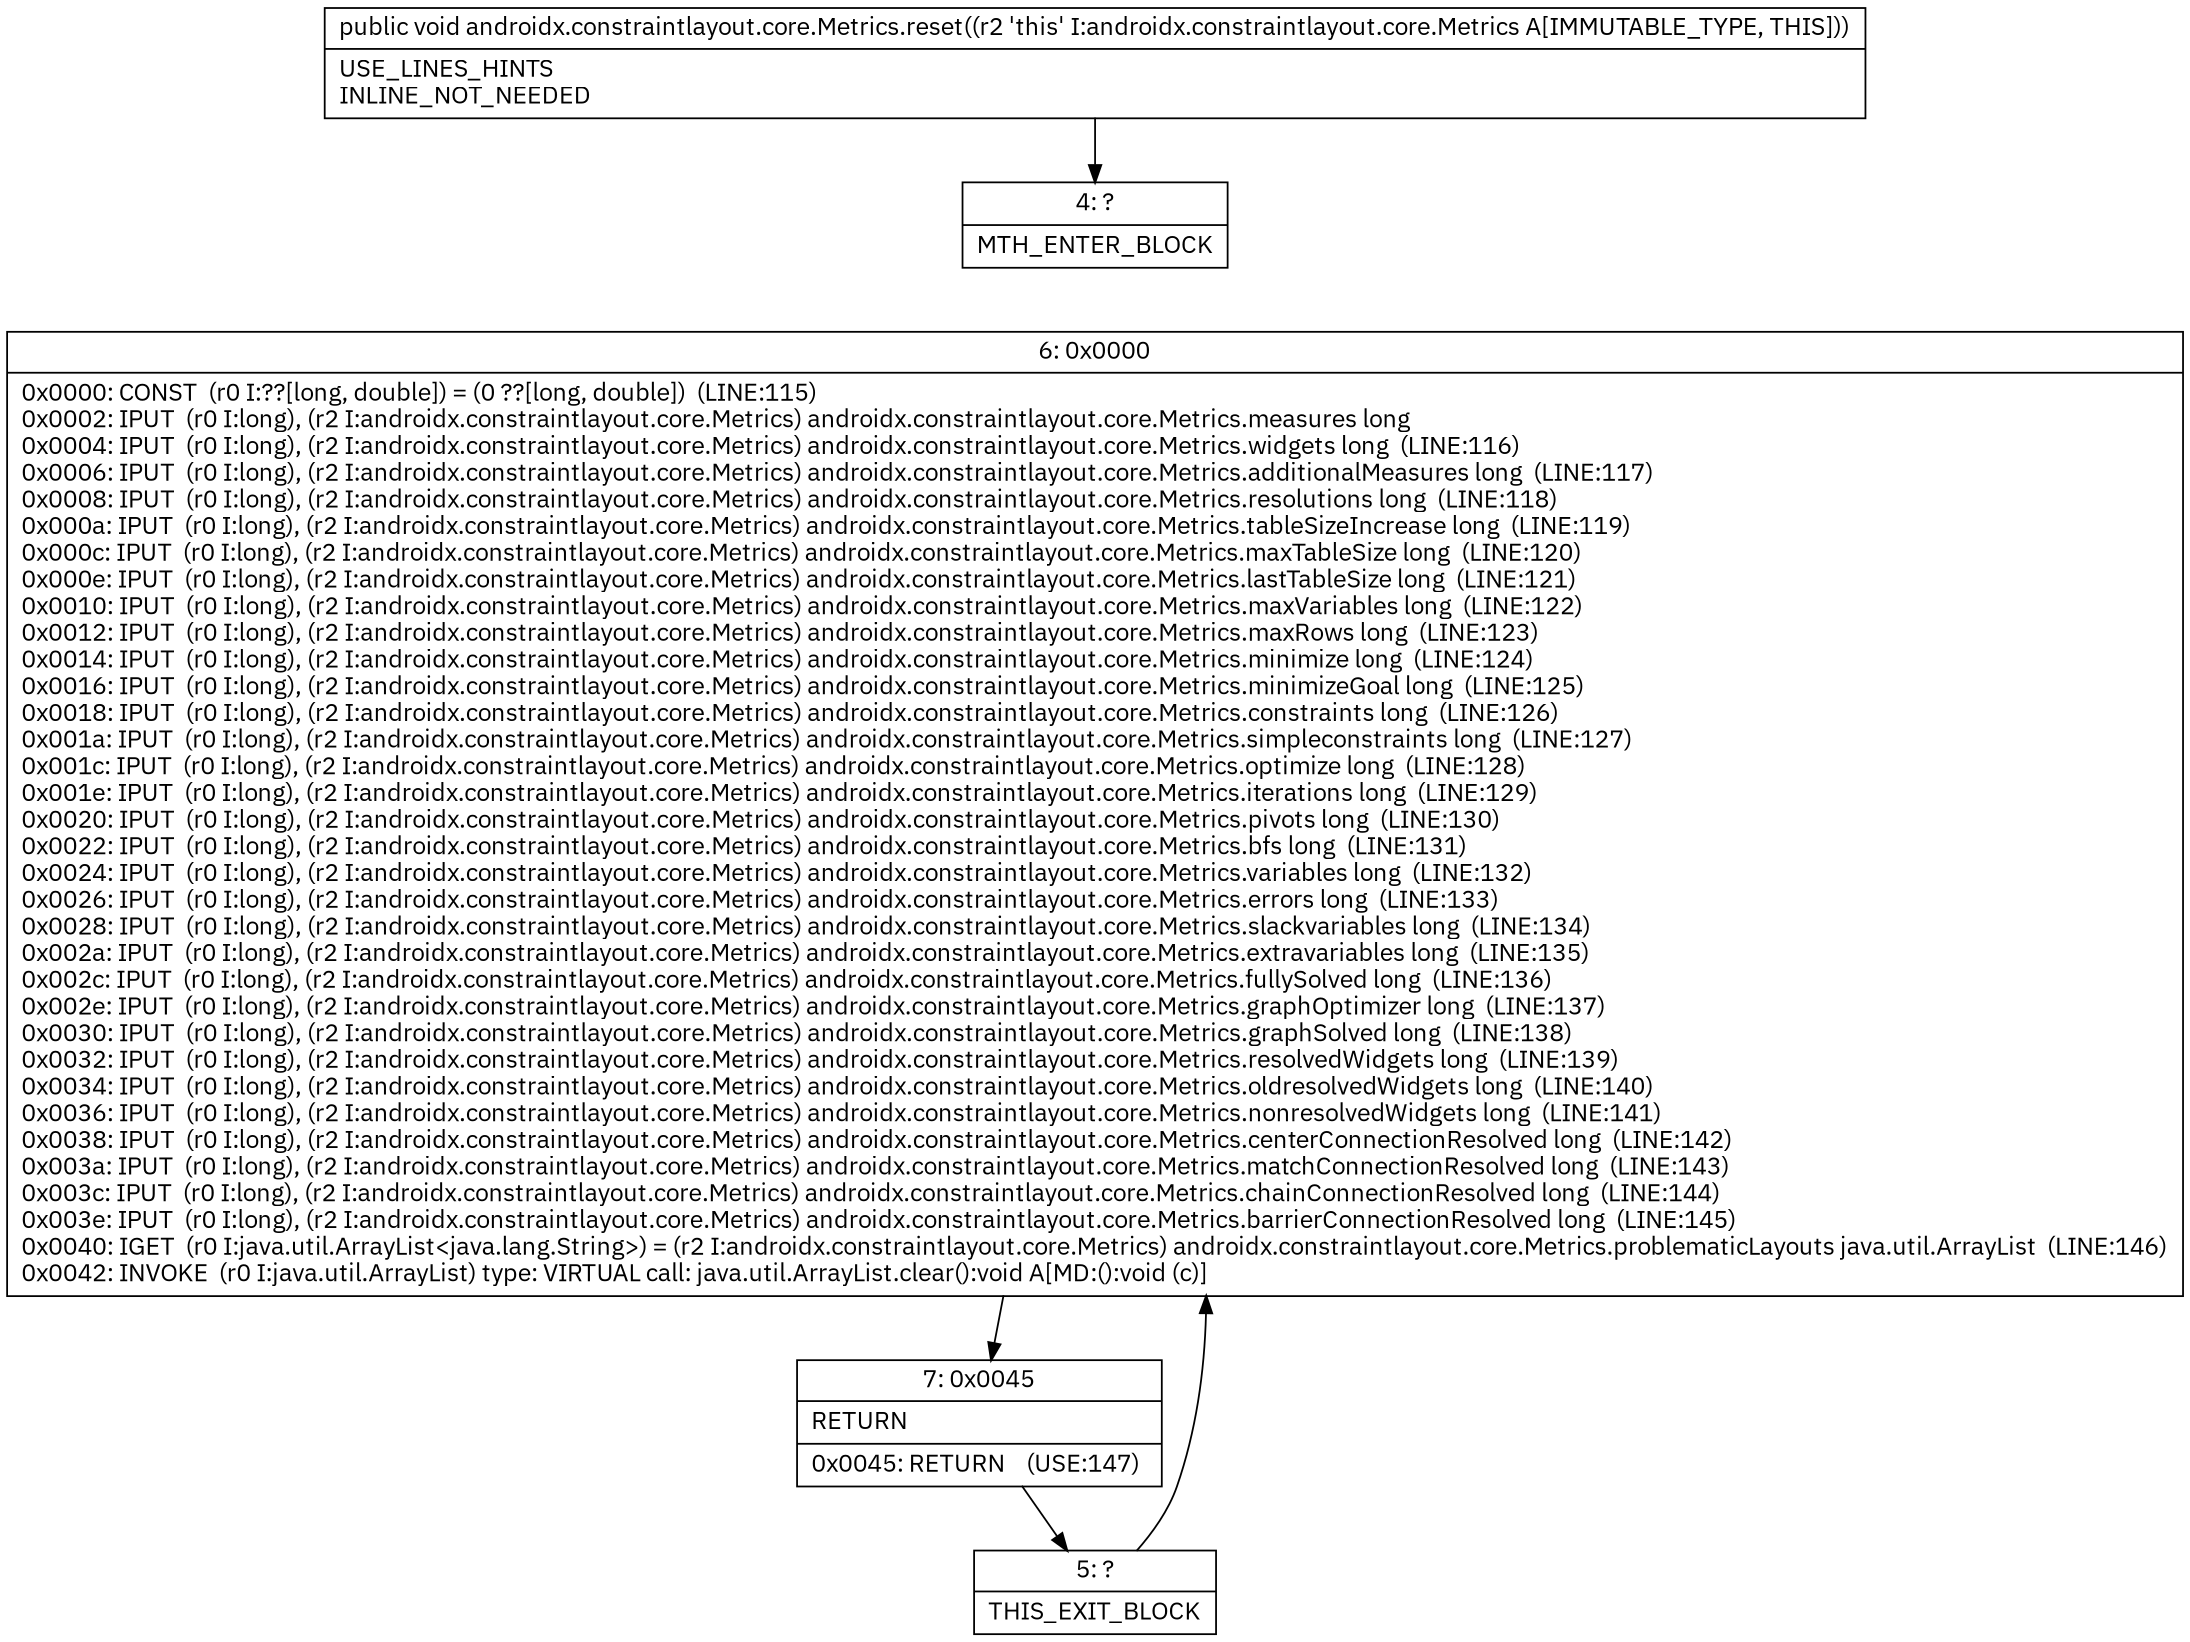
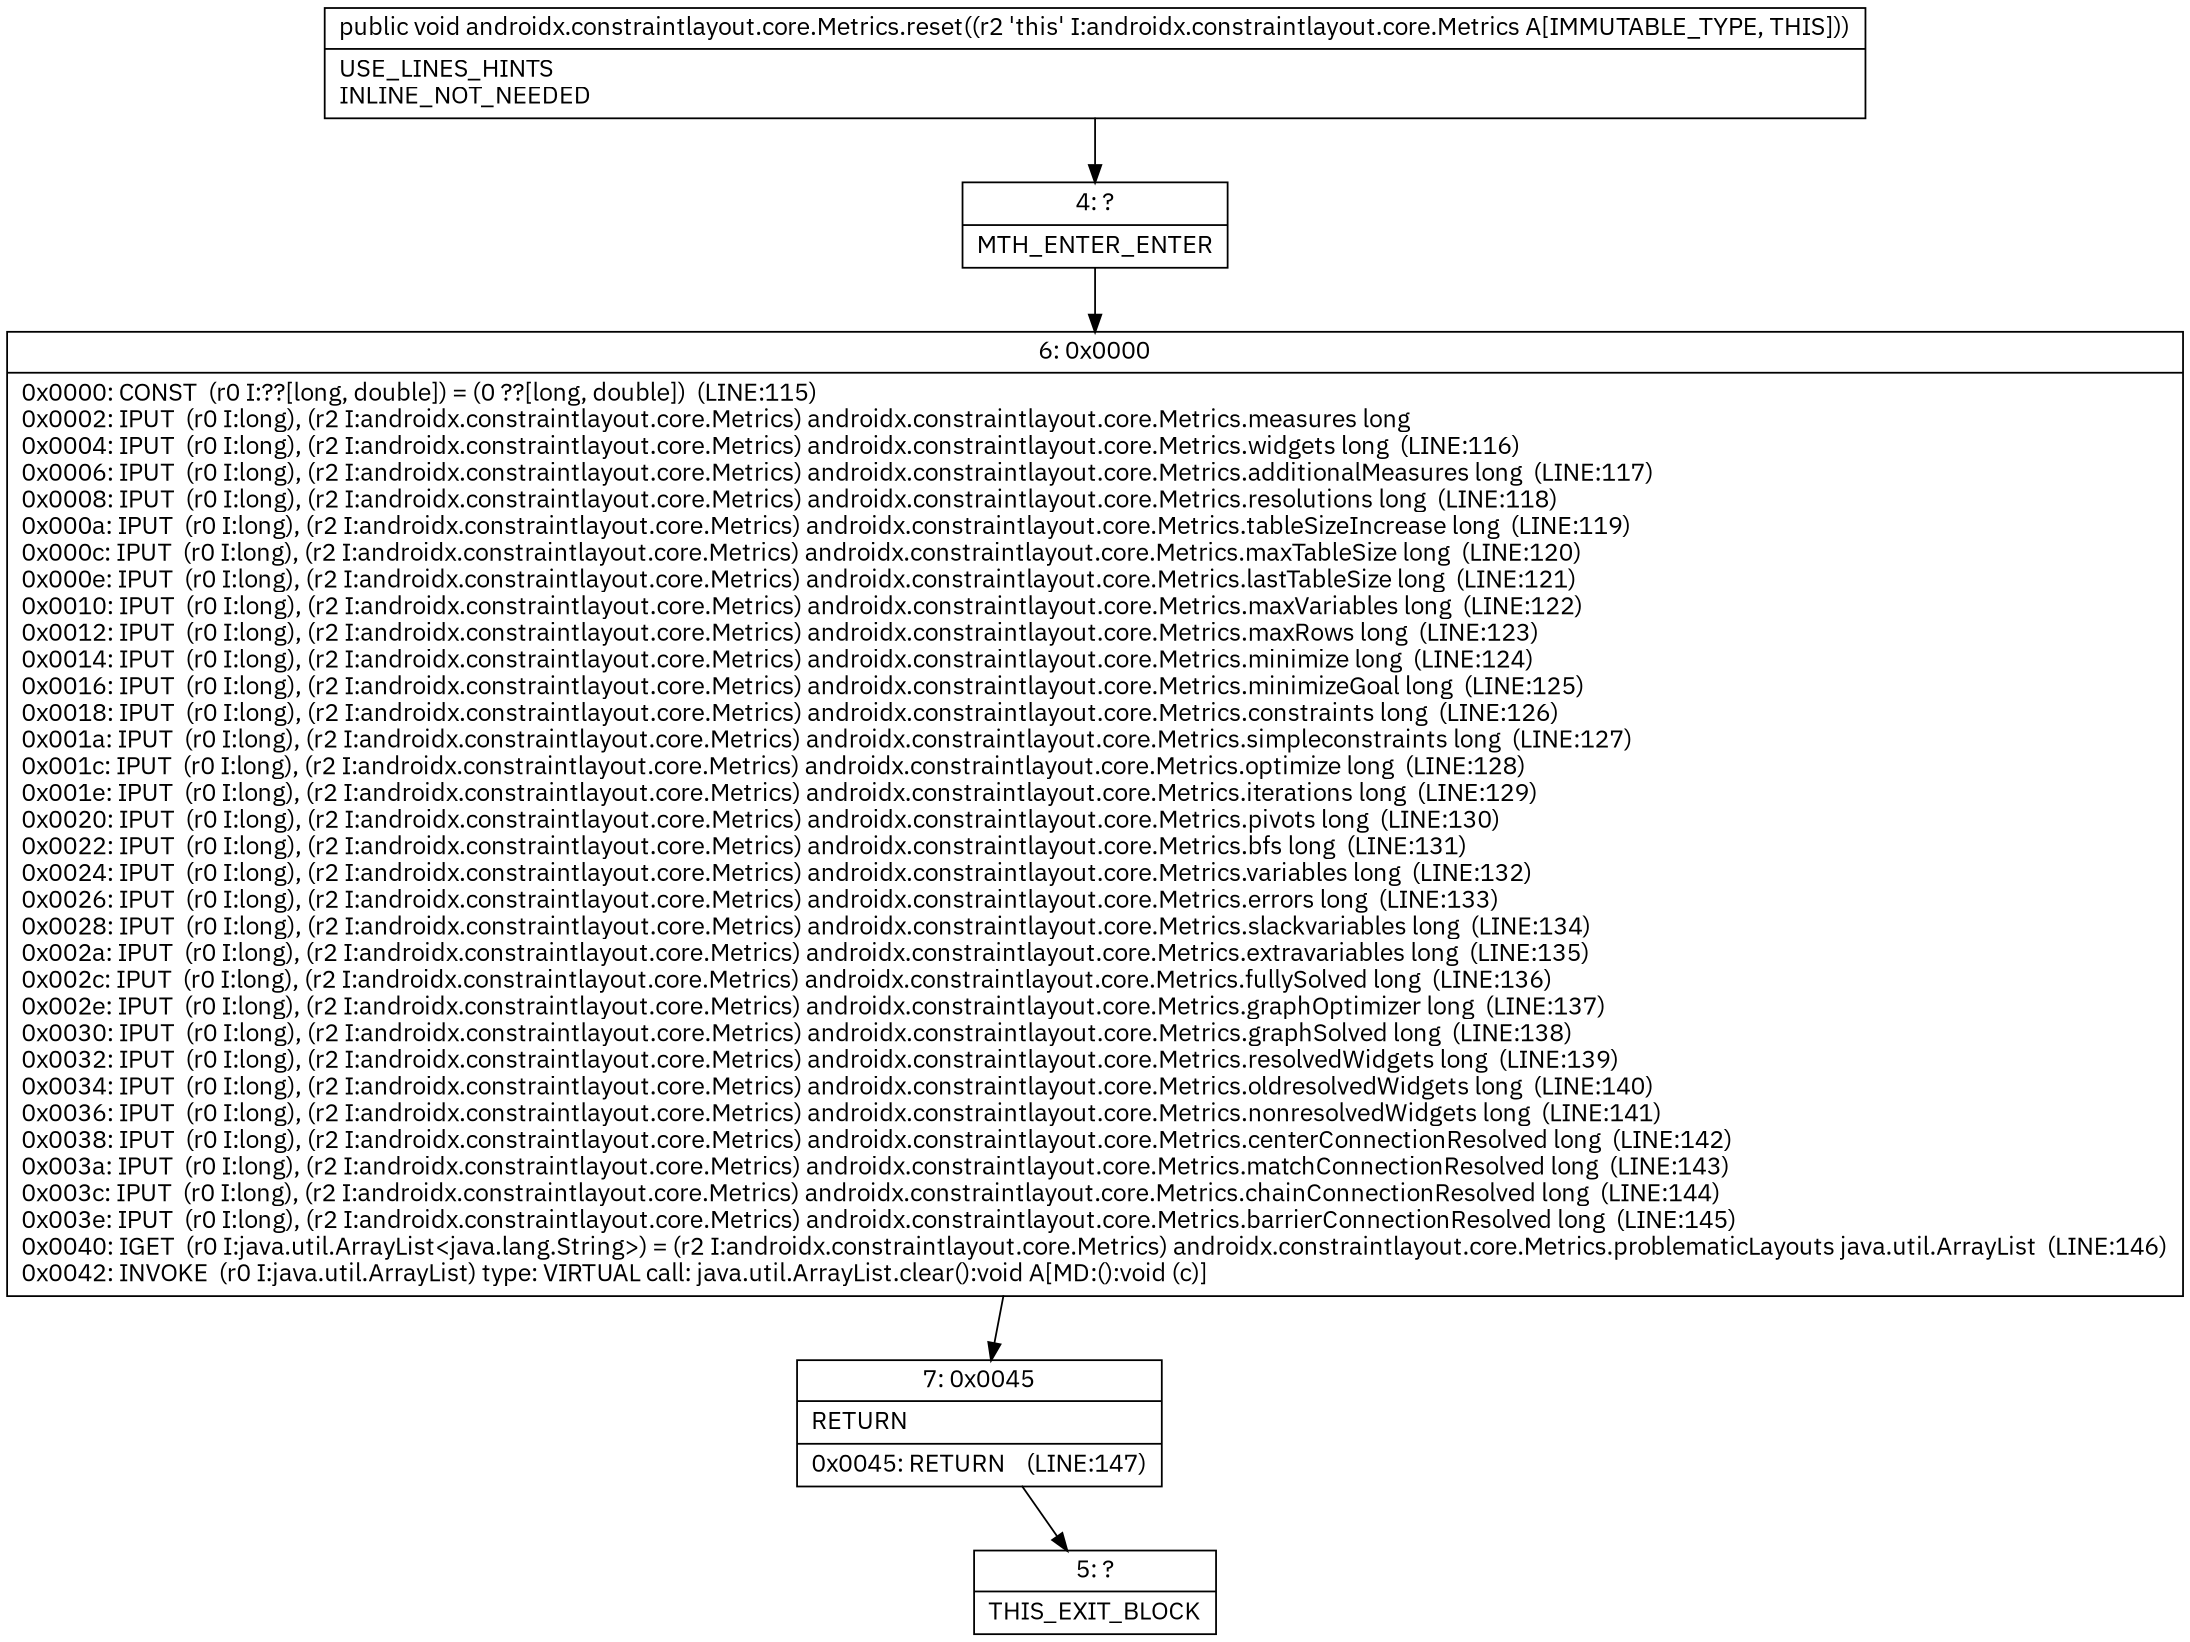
node "4: ?": text "MTH_ENTER_BLOCK" -> "MTH_ENTER_ENTER"
edge "5: ?" -> "6: 0x0000": now "4: ?" -> "6: 0x0000"
node "7: 0x0045": text "0x0045: RETURN    (USE:147)" -> "0x0045: RETURN    (LINE:147)"
